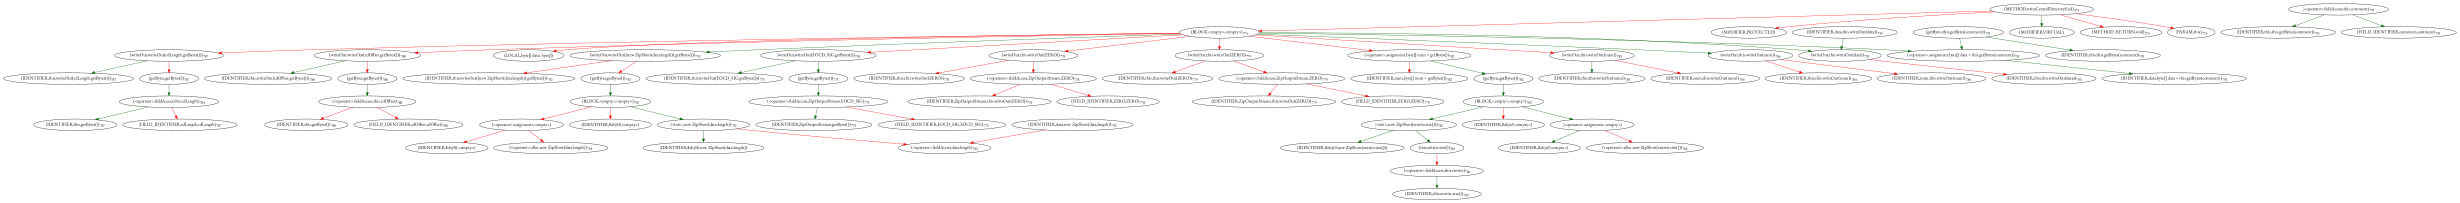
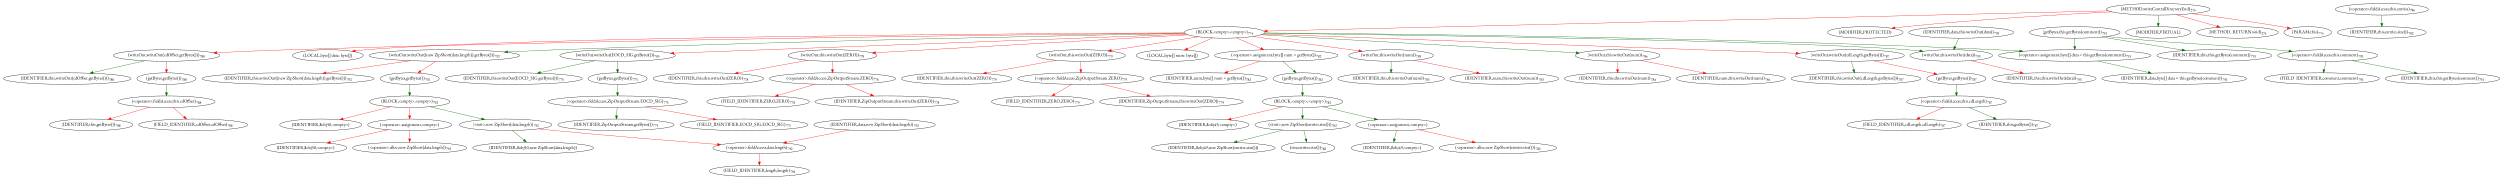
edge "(getBytes,this.getBytes(comment))" -> "(<operator>.fieldAccess,this.comment)": added
node "(LOCAL,byte[] num: byte[])": added
node "(<operator>.fieldAccess,this.cdLength)": text "784" -> "787"
edge "(size,entries.size())" -> "(<operator>.fieldAccess,this.entries)": removed
node "(FIELD_IDENTIFIER,length,length)": added
